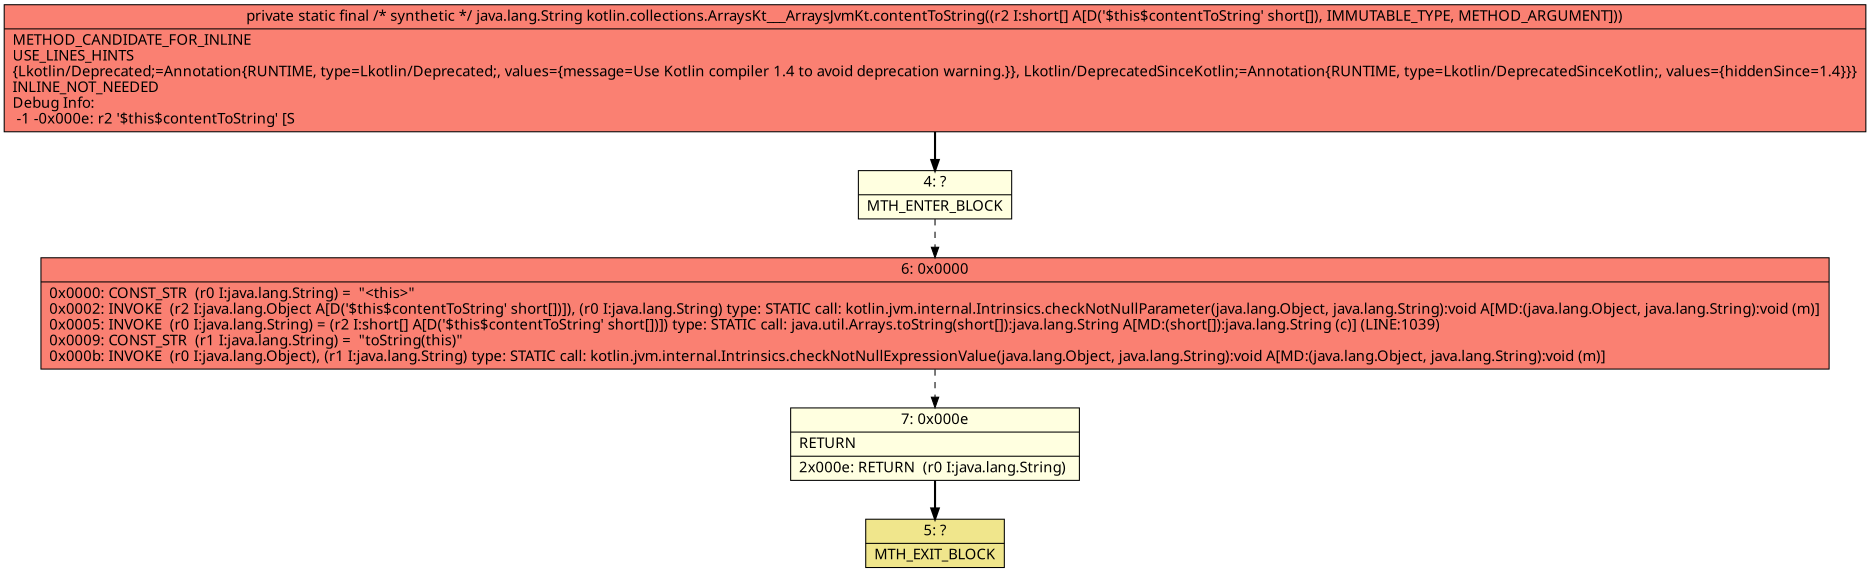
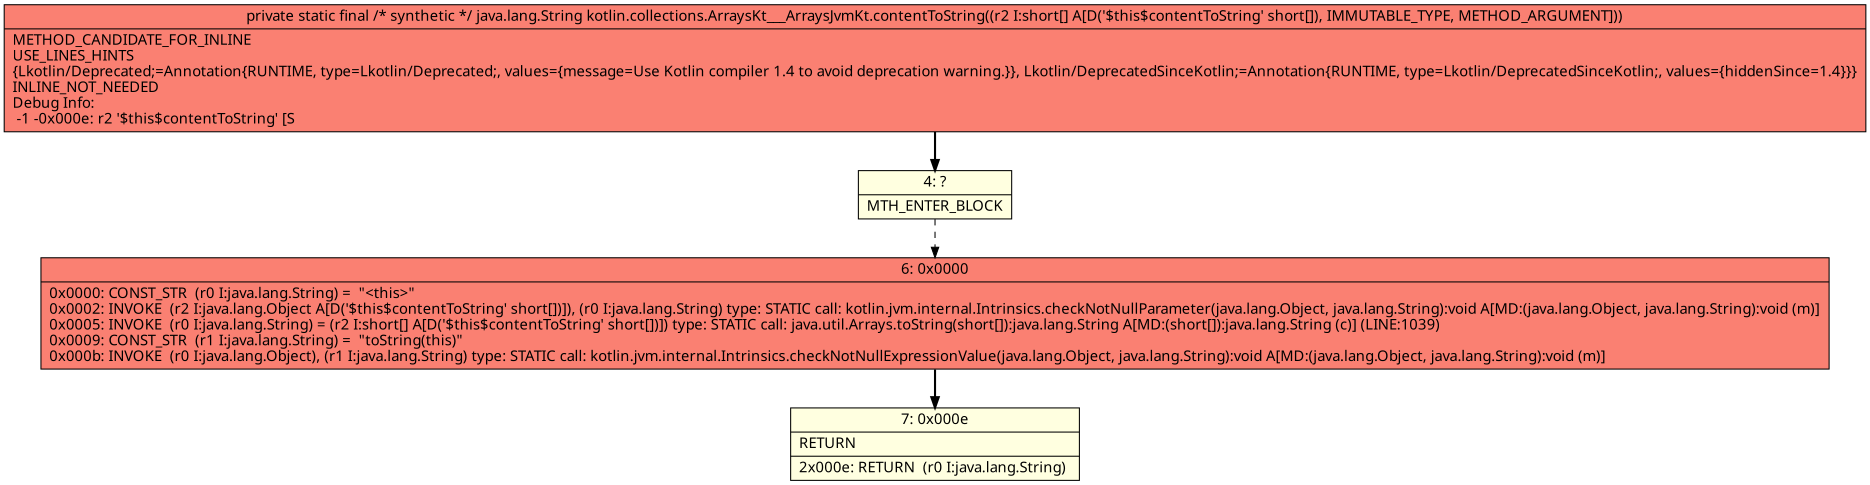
edge "6: 0x0000" -> "7: 0x000e": style dashed -> bold
node "5: ?": removed
